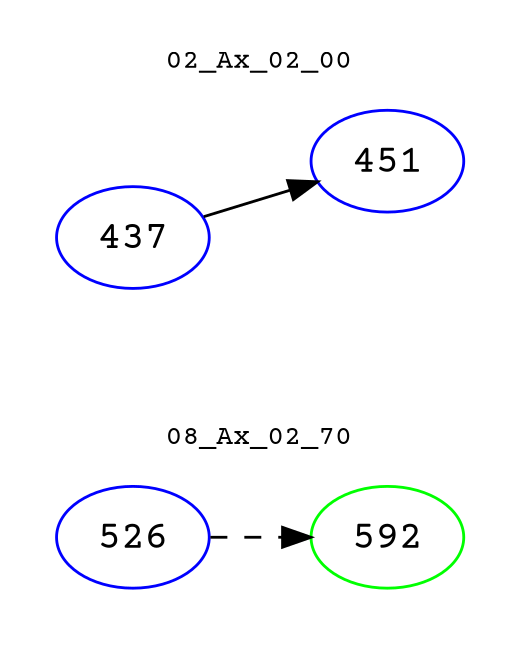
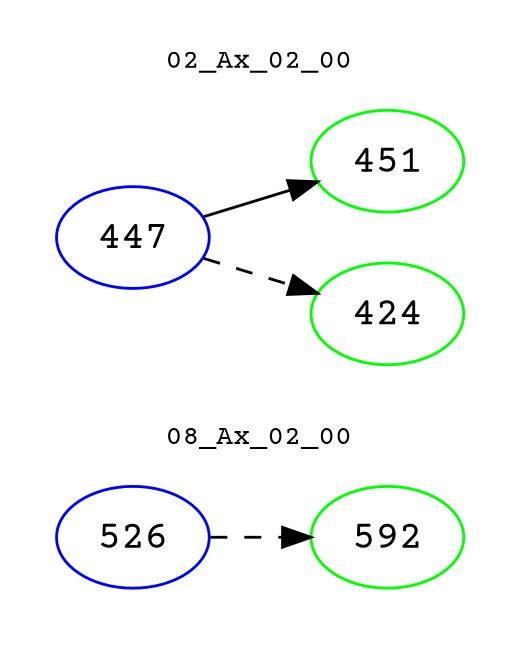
node "451": color blue -> green
node "437": label "437" -> "447"
node "424": added
cluster "08_Ax_02_70": label "08_Ax_02_70" -> "08_Ax_02_00"
